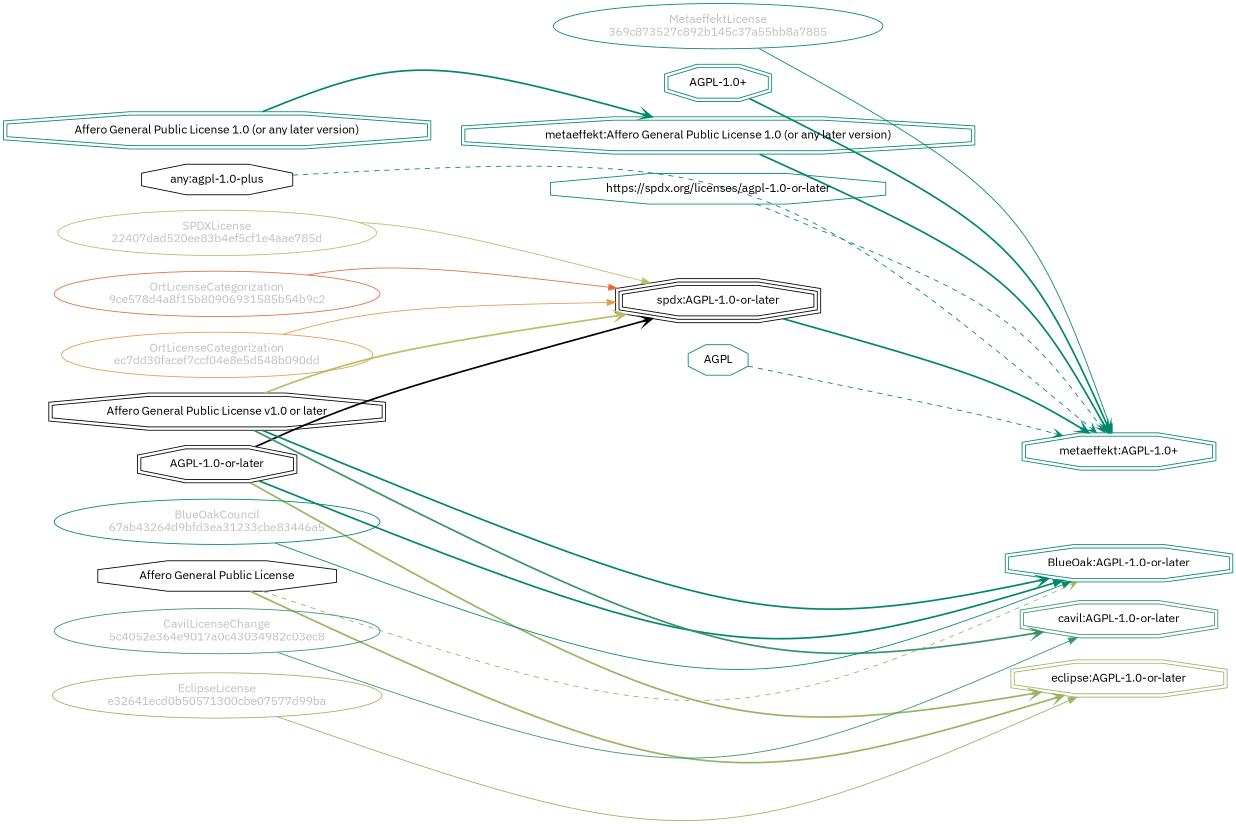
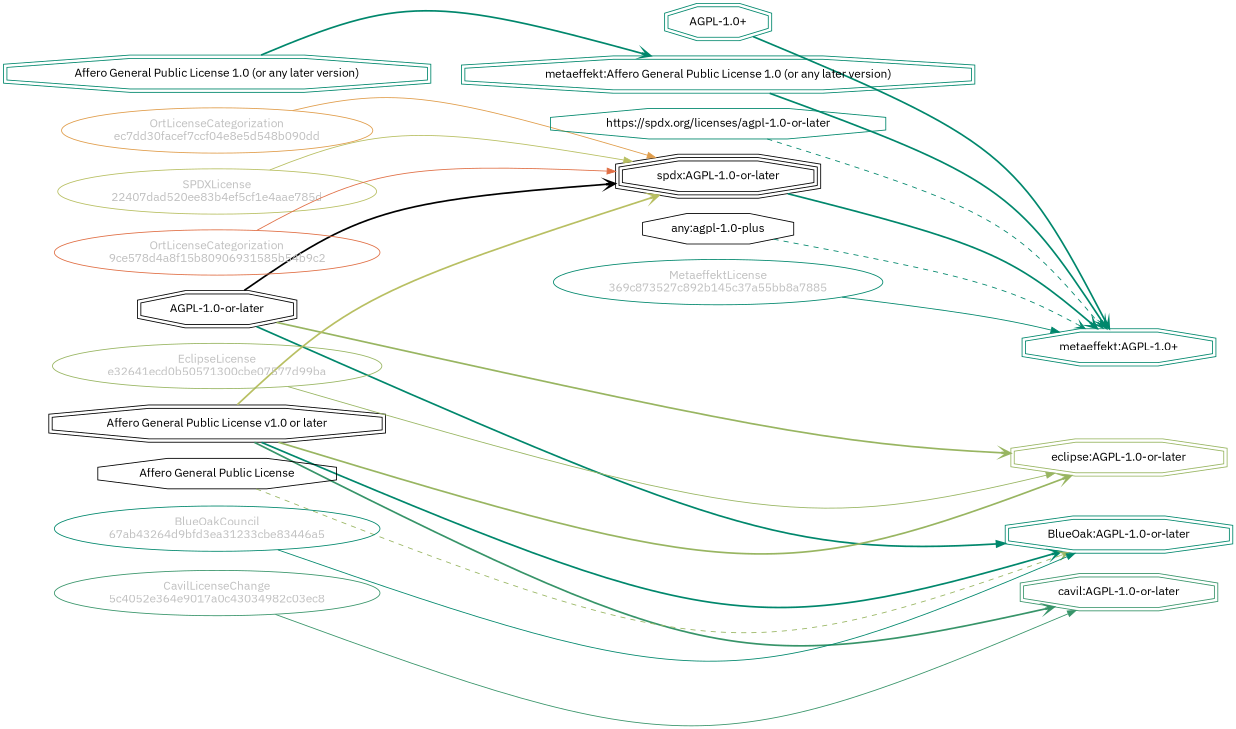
node "AGPL": removed
edge "Affero General Public License" -> "eclipse:AGPL-1.0-or-later": now "Affero General Public License v1.0 or later" -> "eclipse:AGPL-1.0-or-later"
